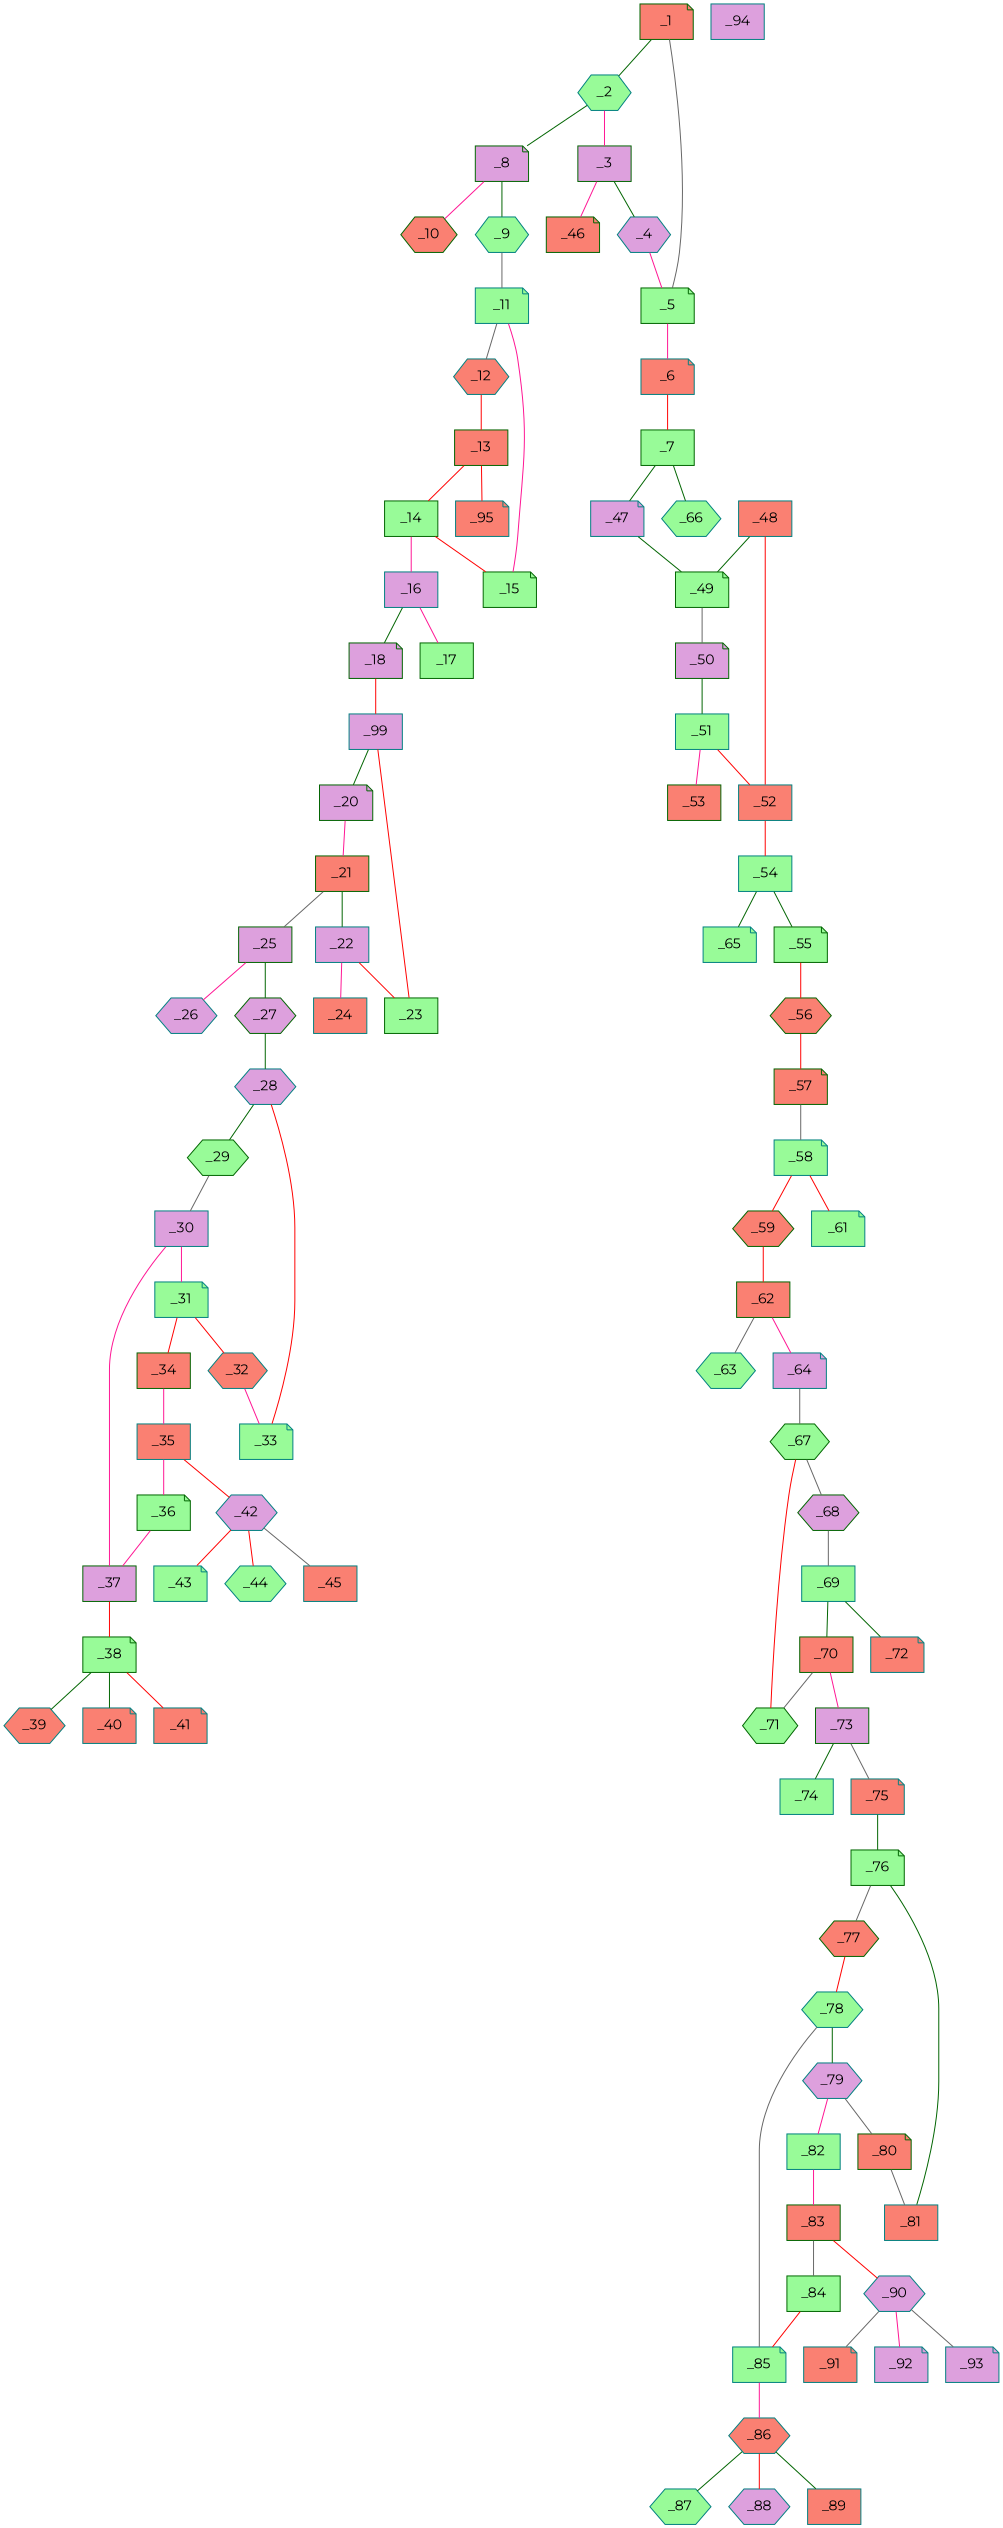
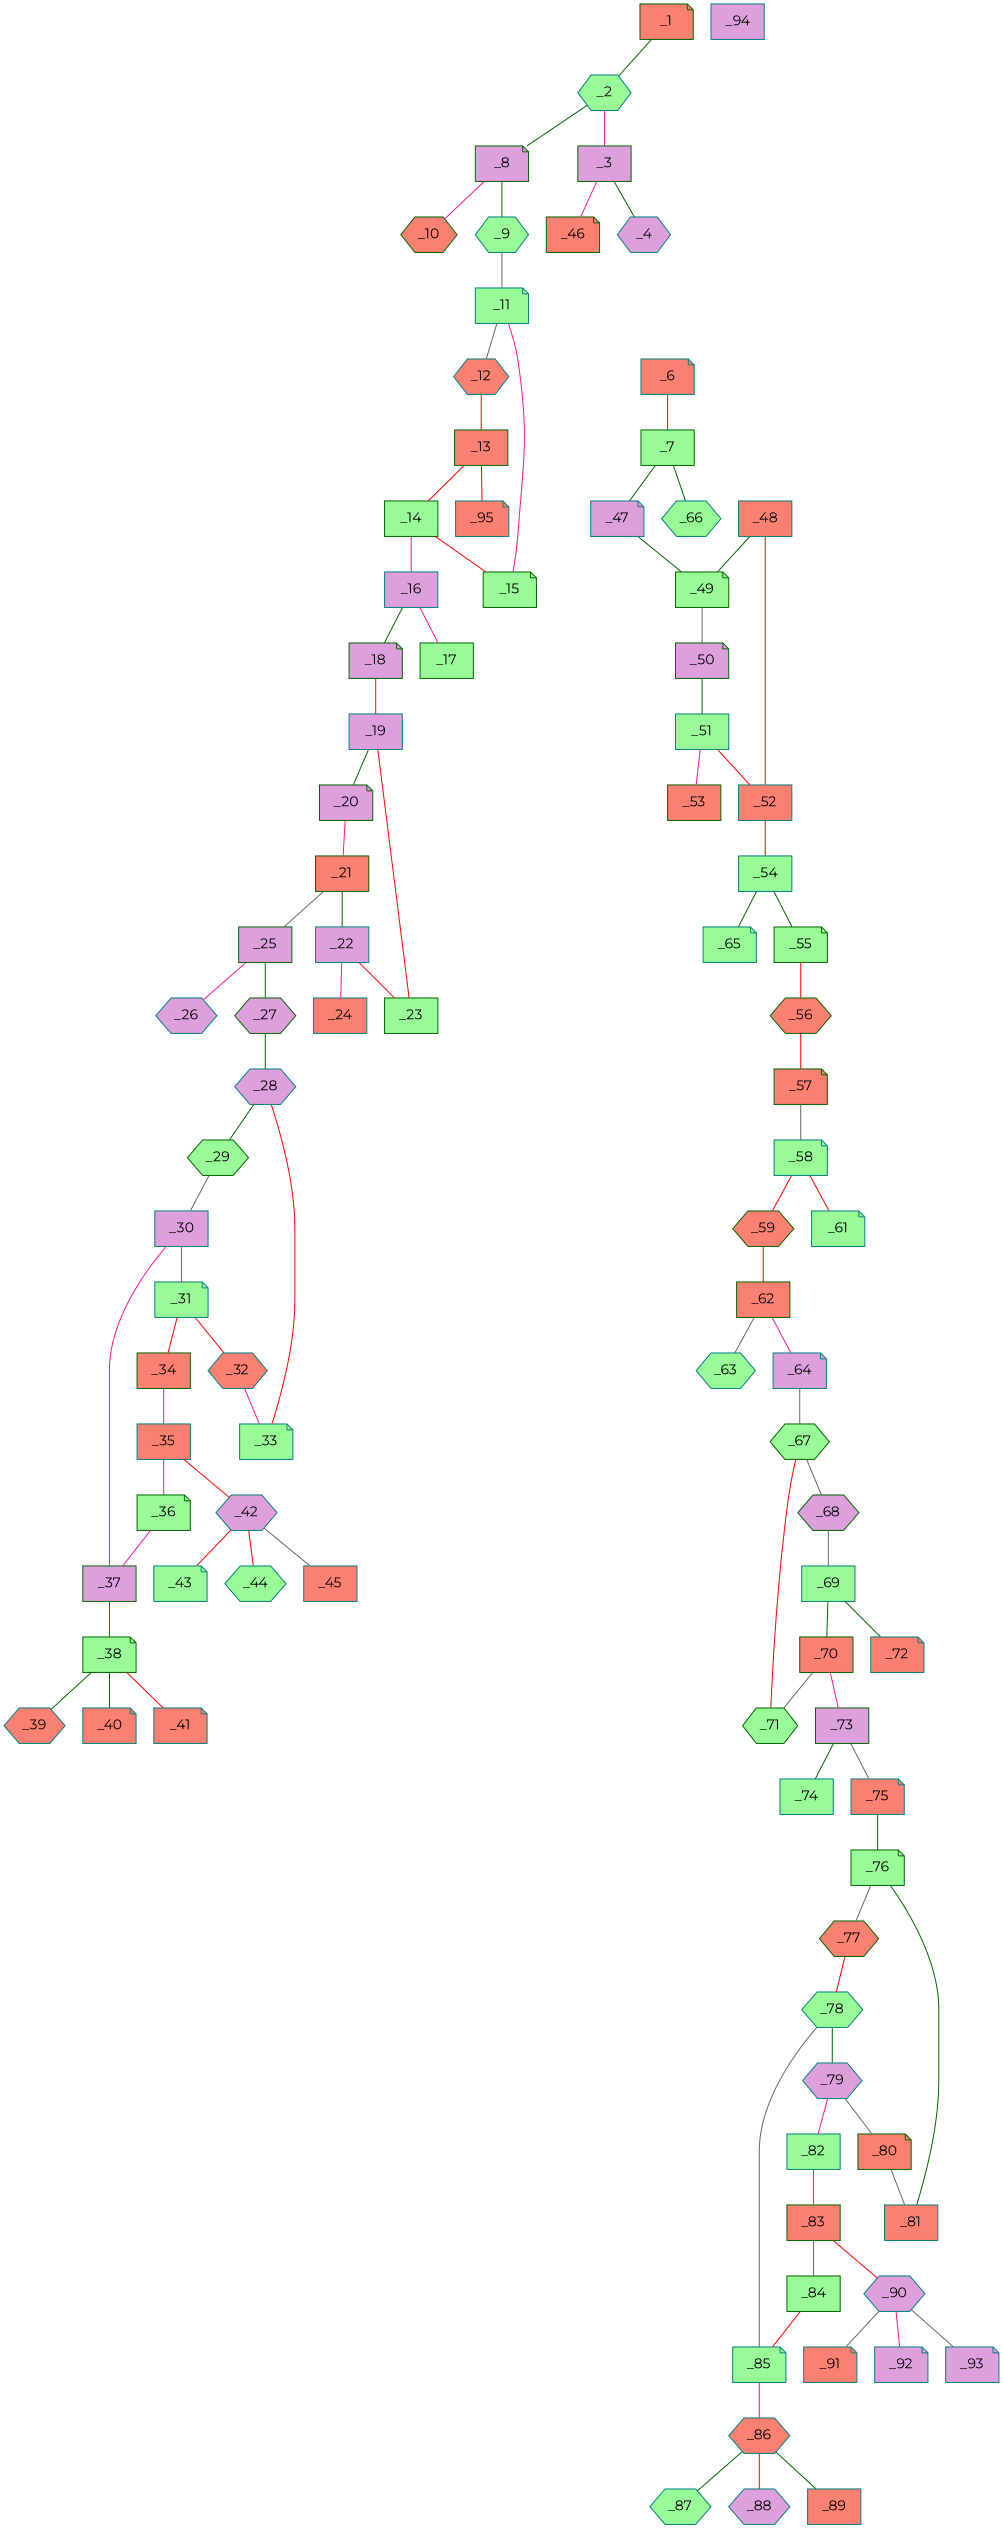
node "_5": removed
node "_99": label "_99" -> "_19"
